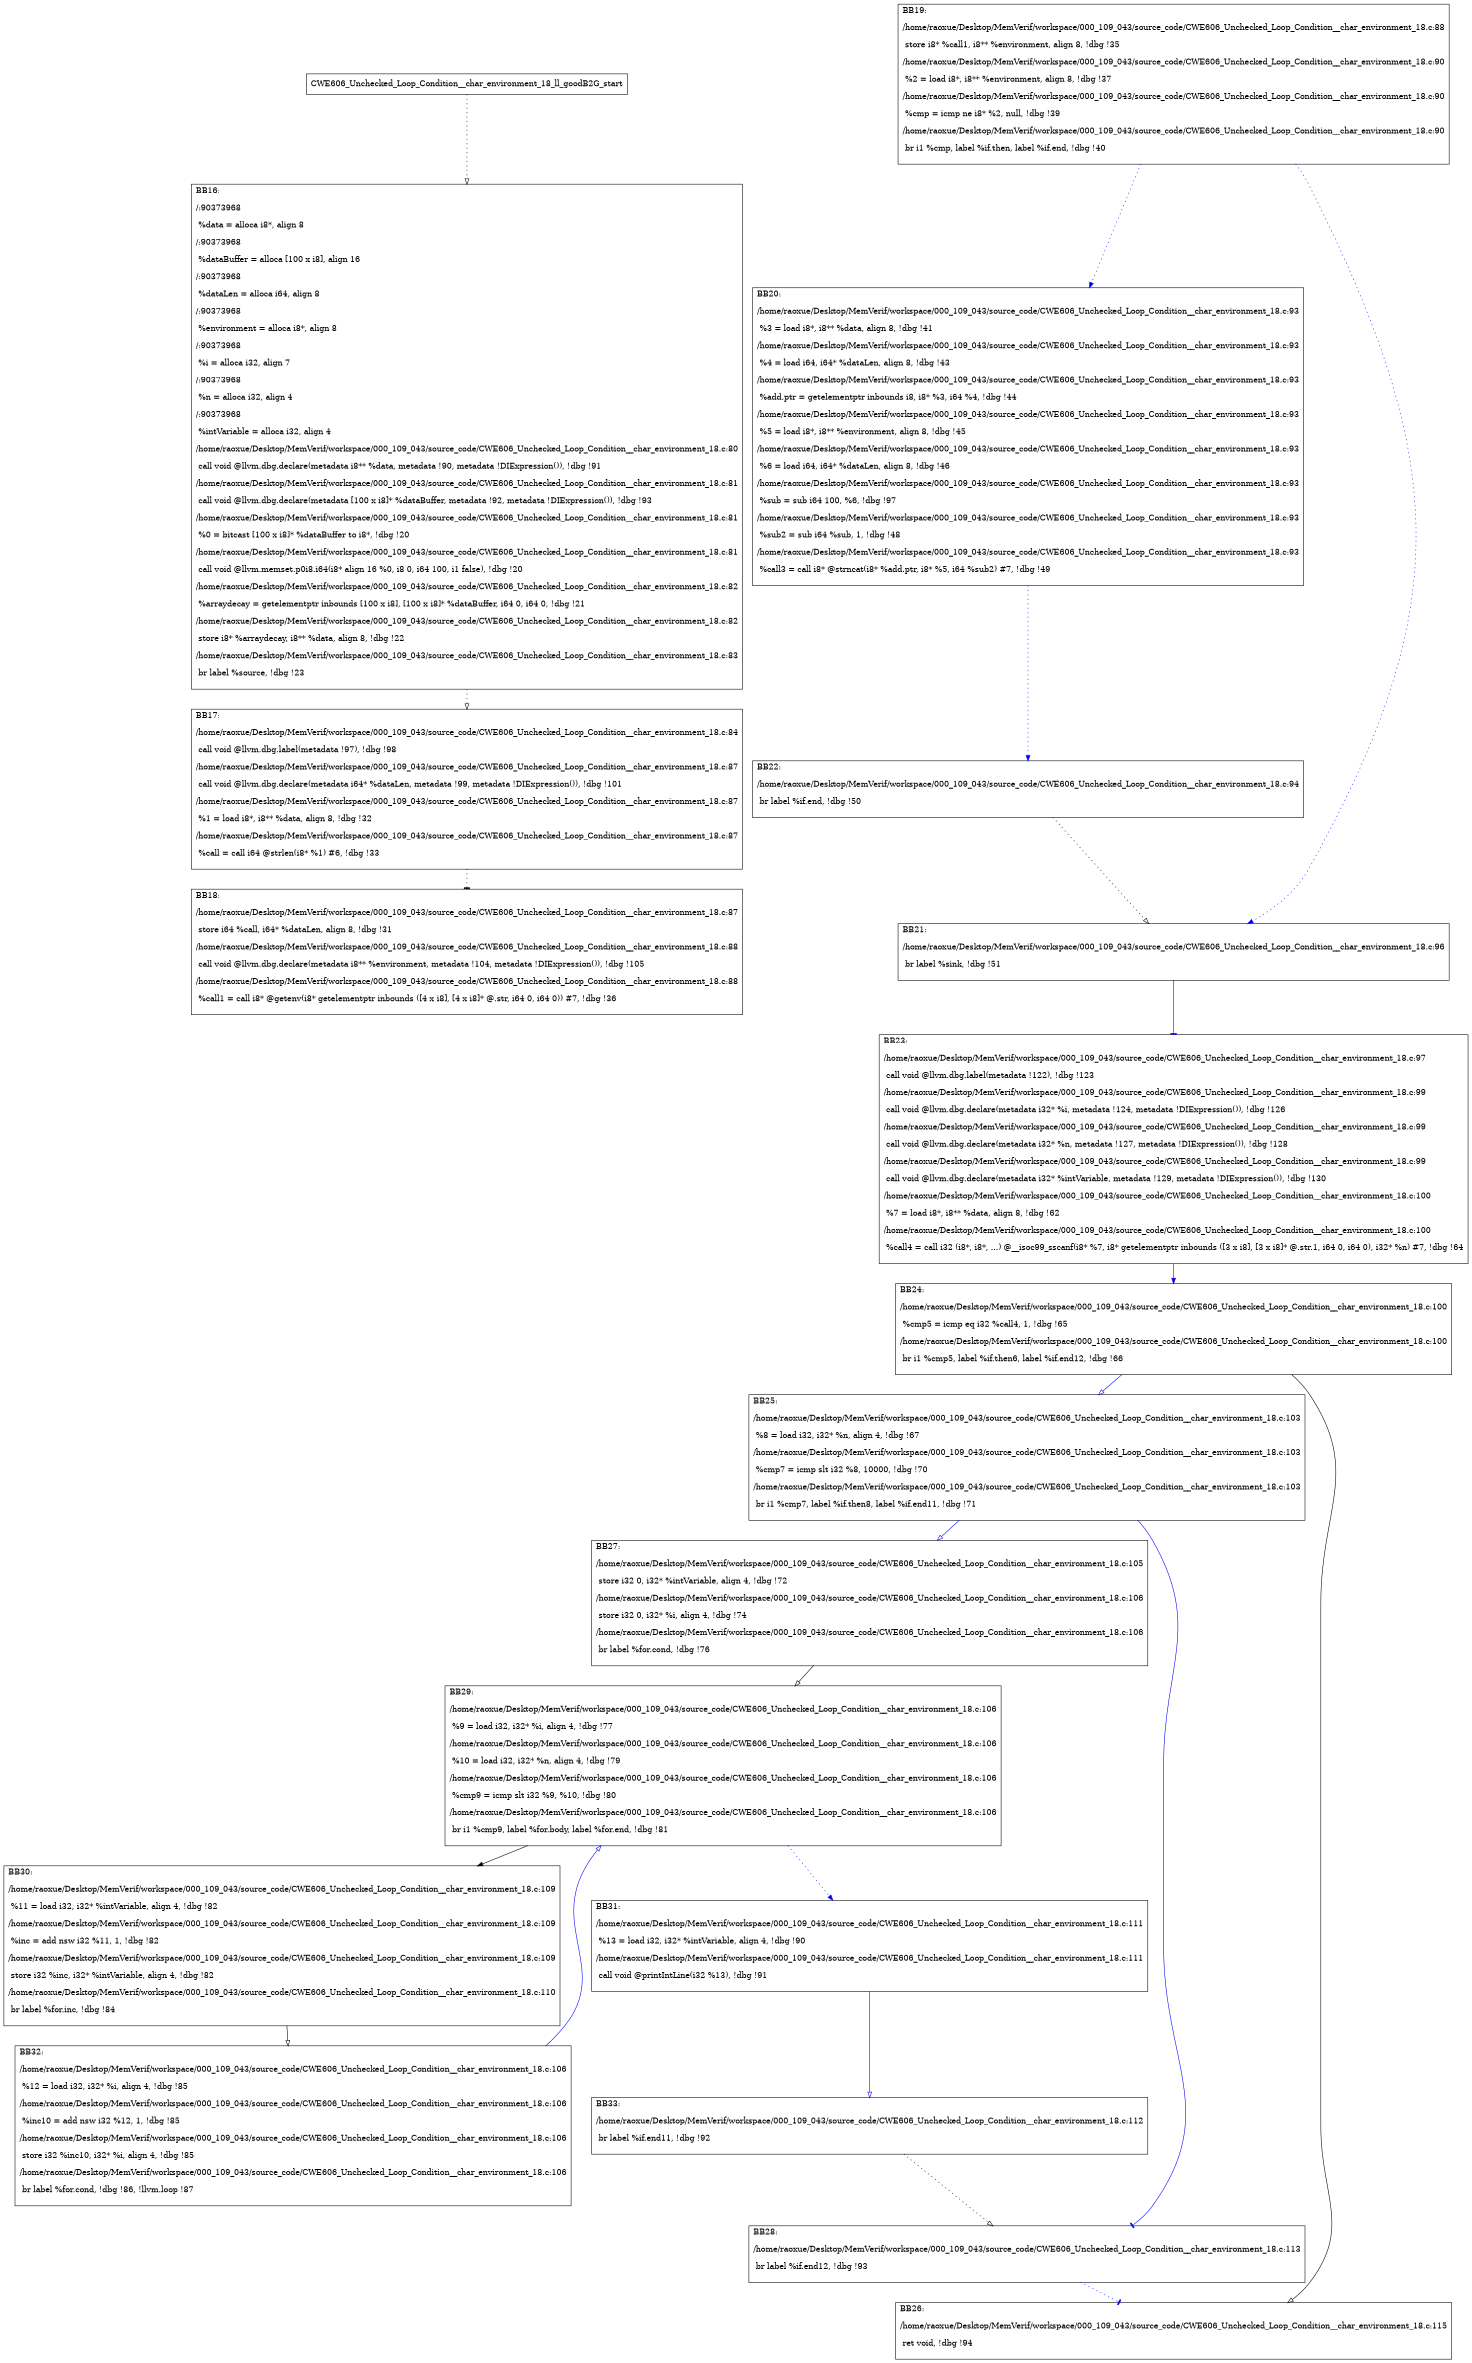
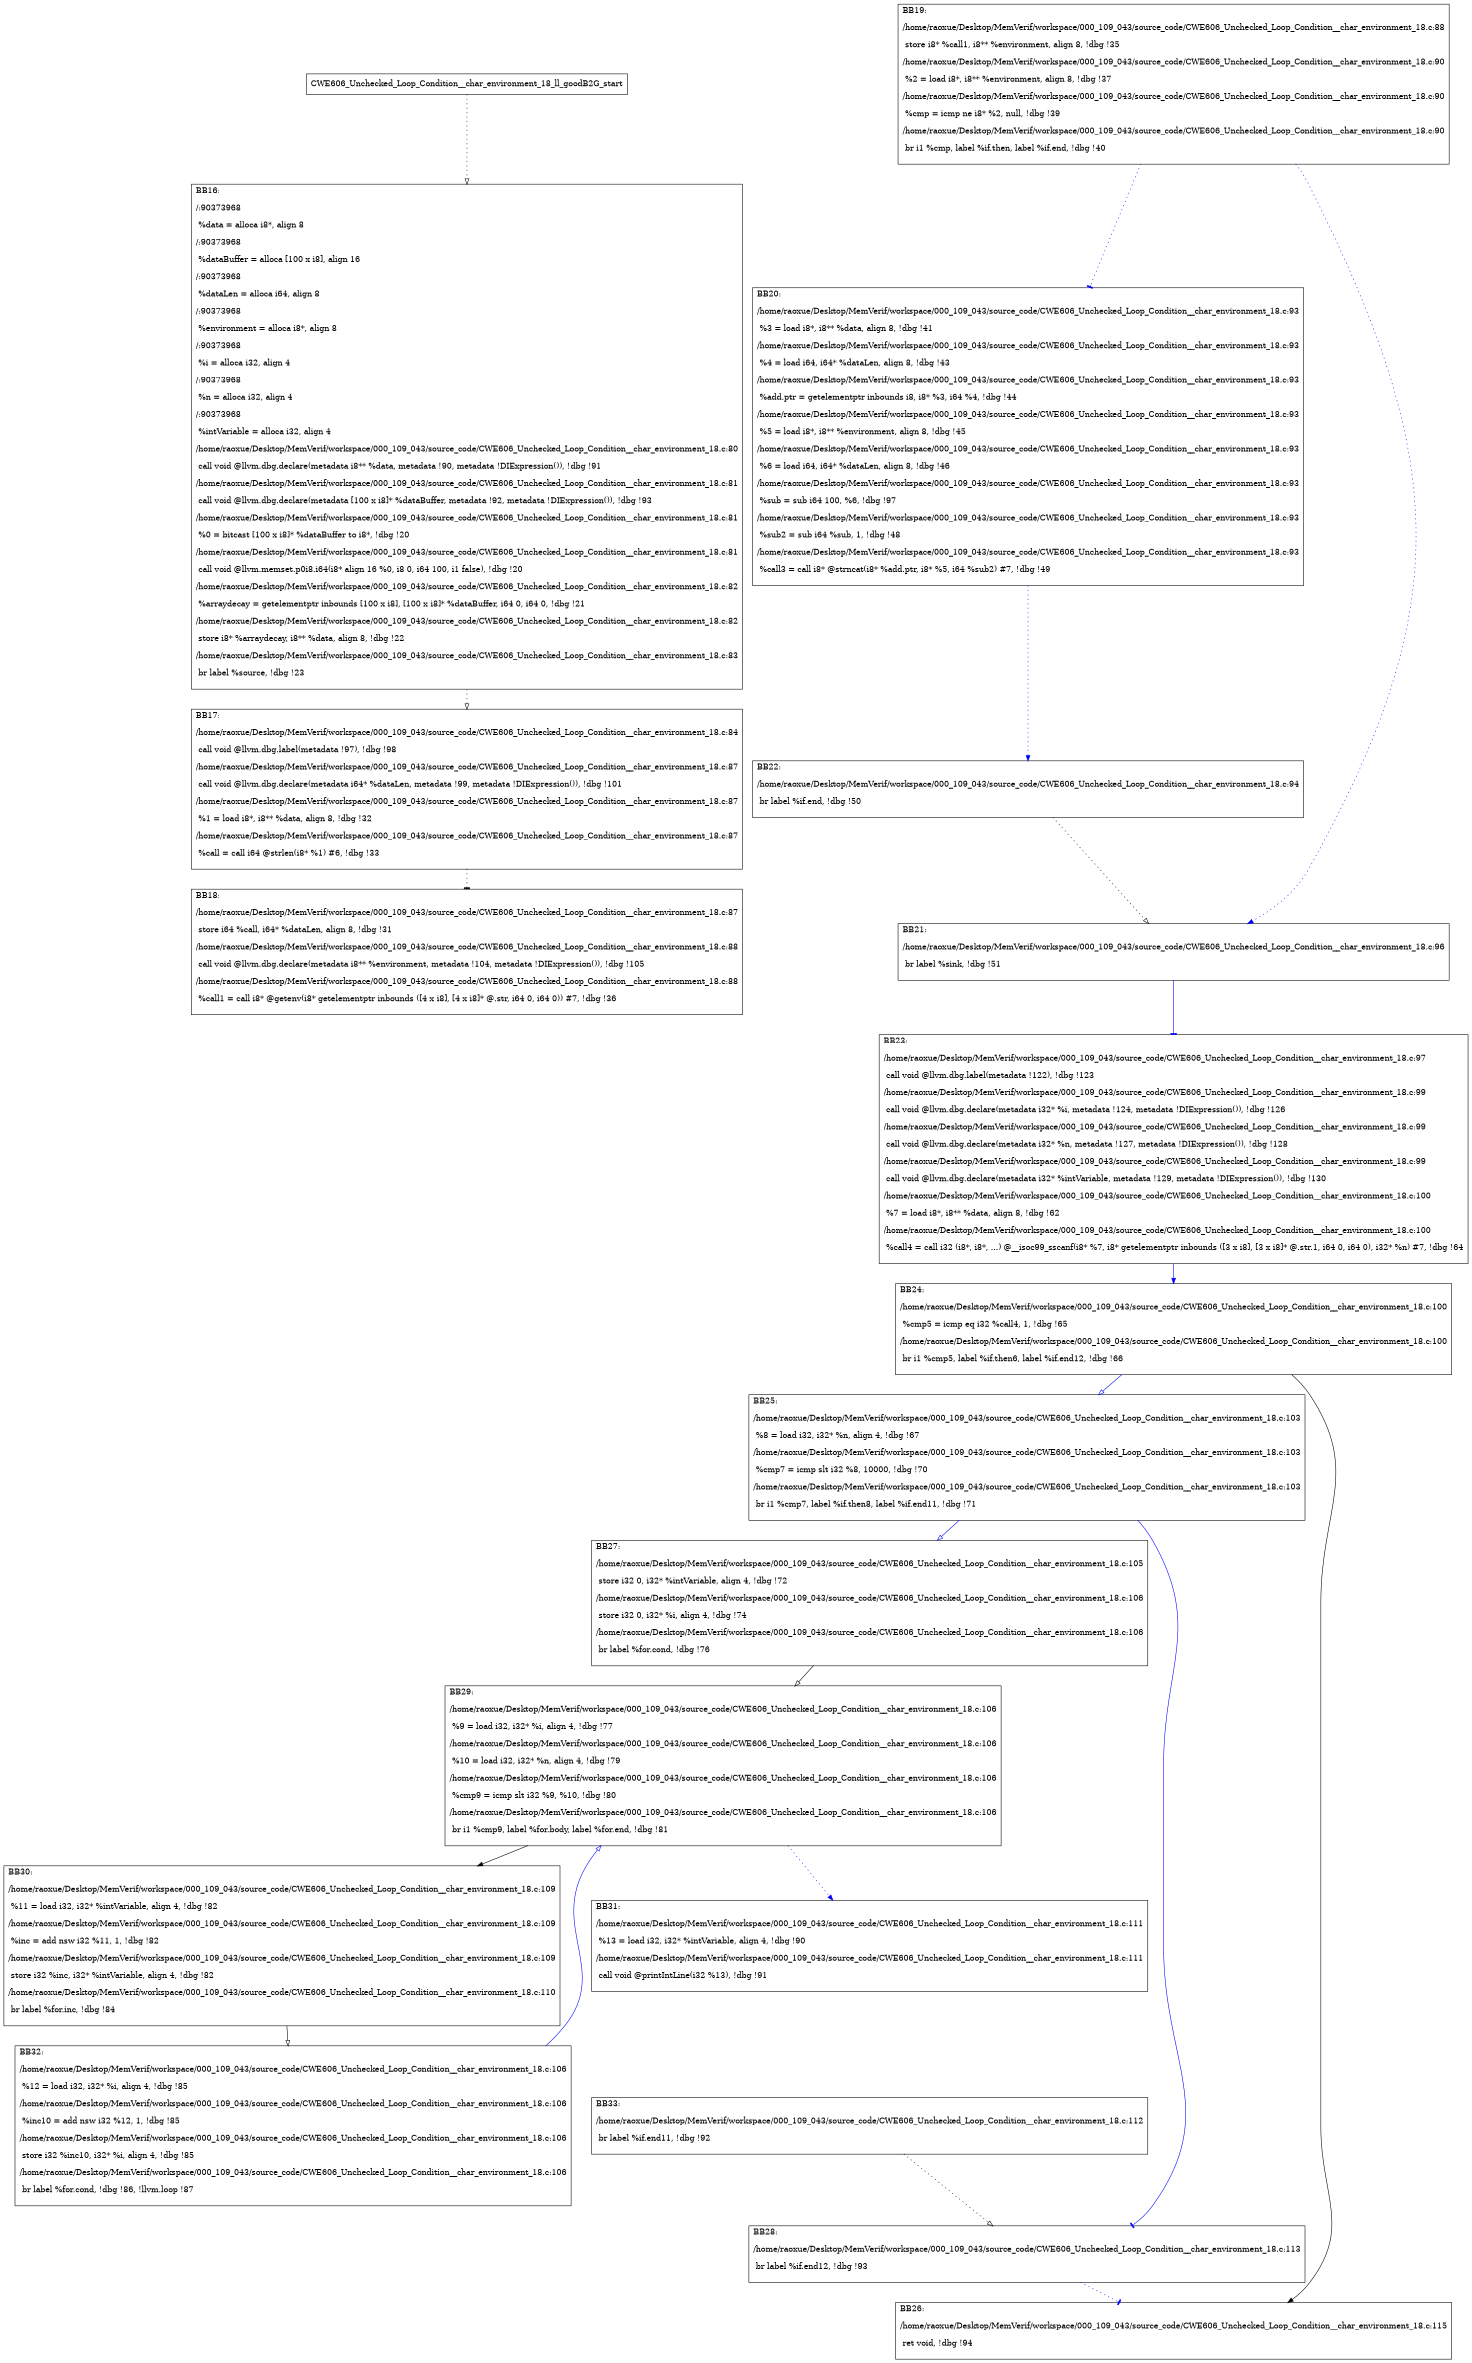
edge "BB19:" -> "BB20:": arrowhead normal -> tee
node "BB16:": text "%i = alloca i32, align 7" -> "%i = alloca i32, align 4"
edge "BB24:" -> "BB26:": arrowhead onormal -> normal
edge "BB31:" -> "BB33:": removed
